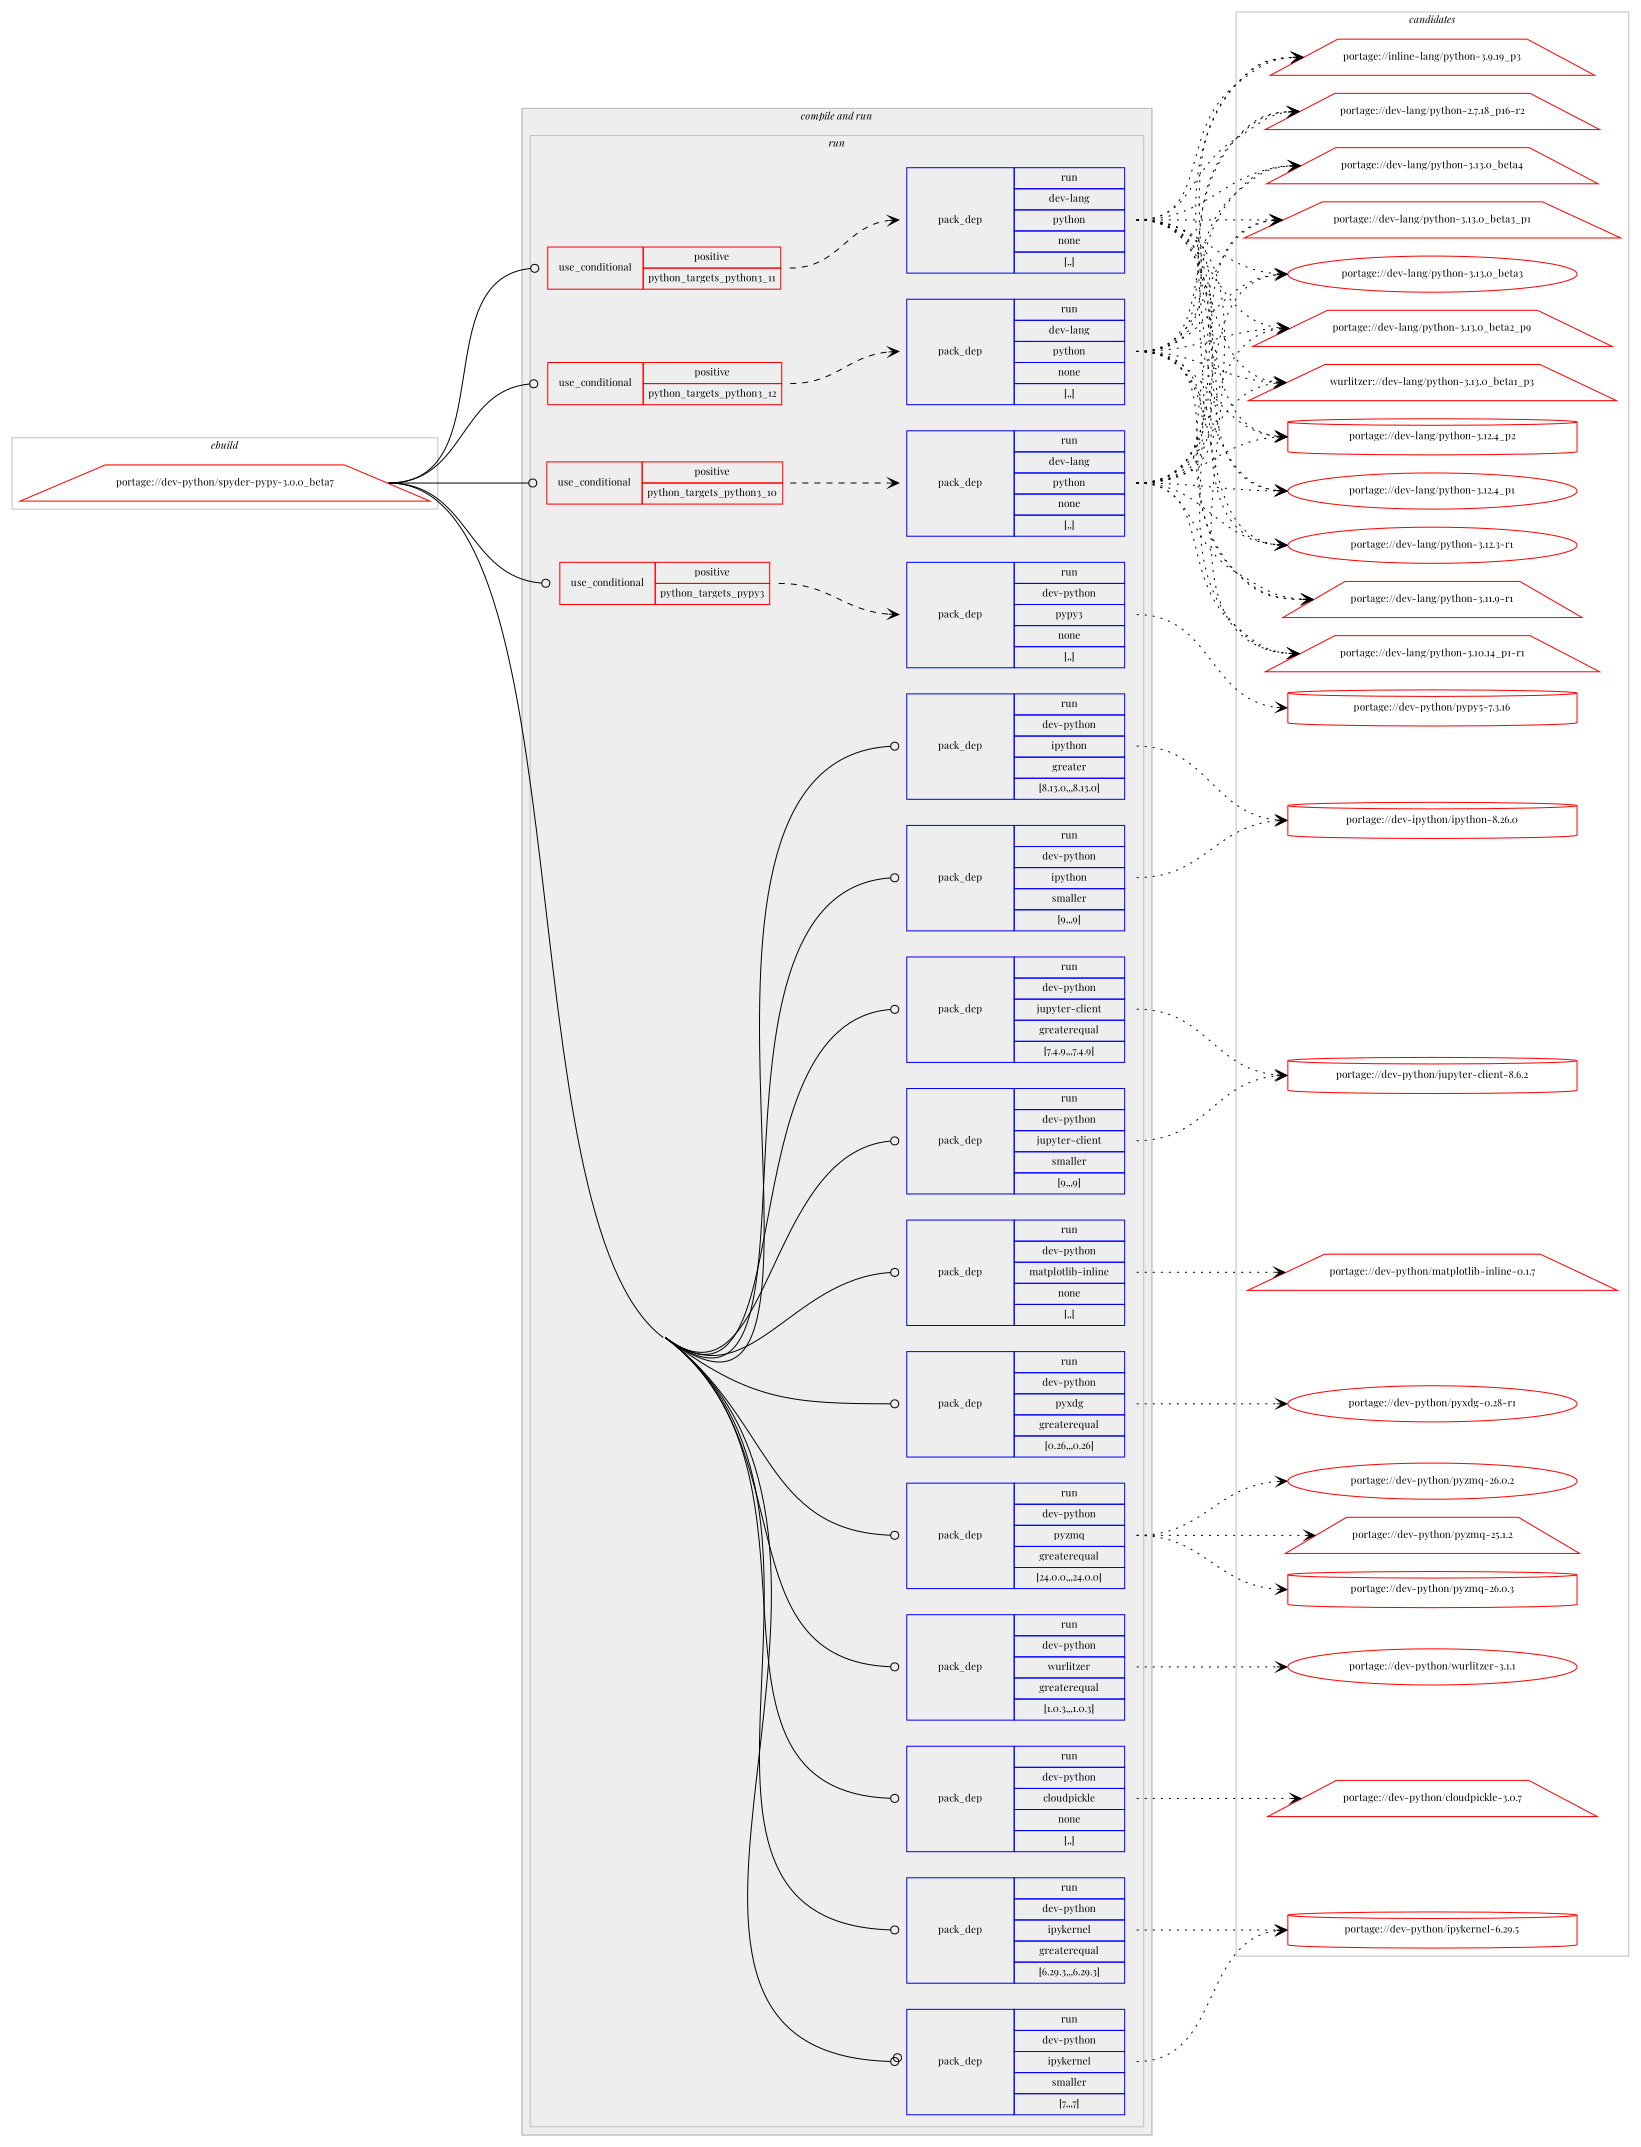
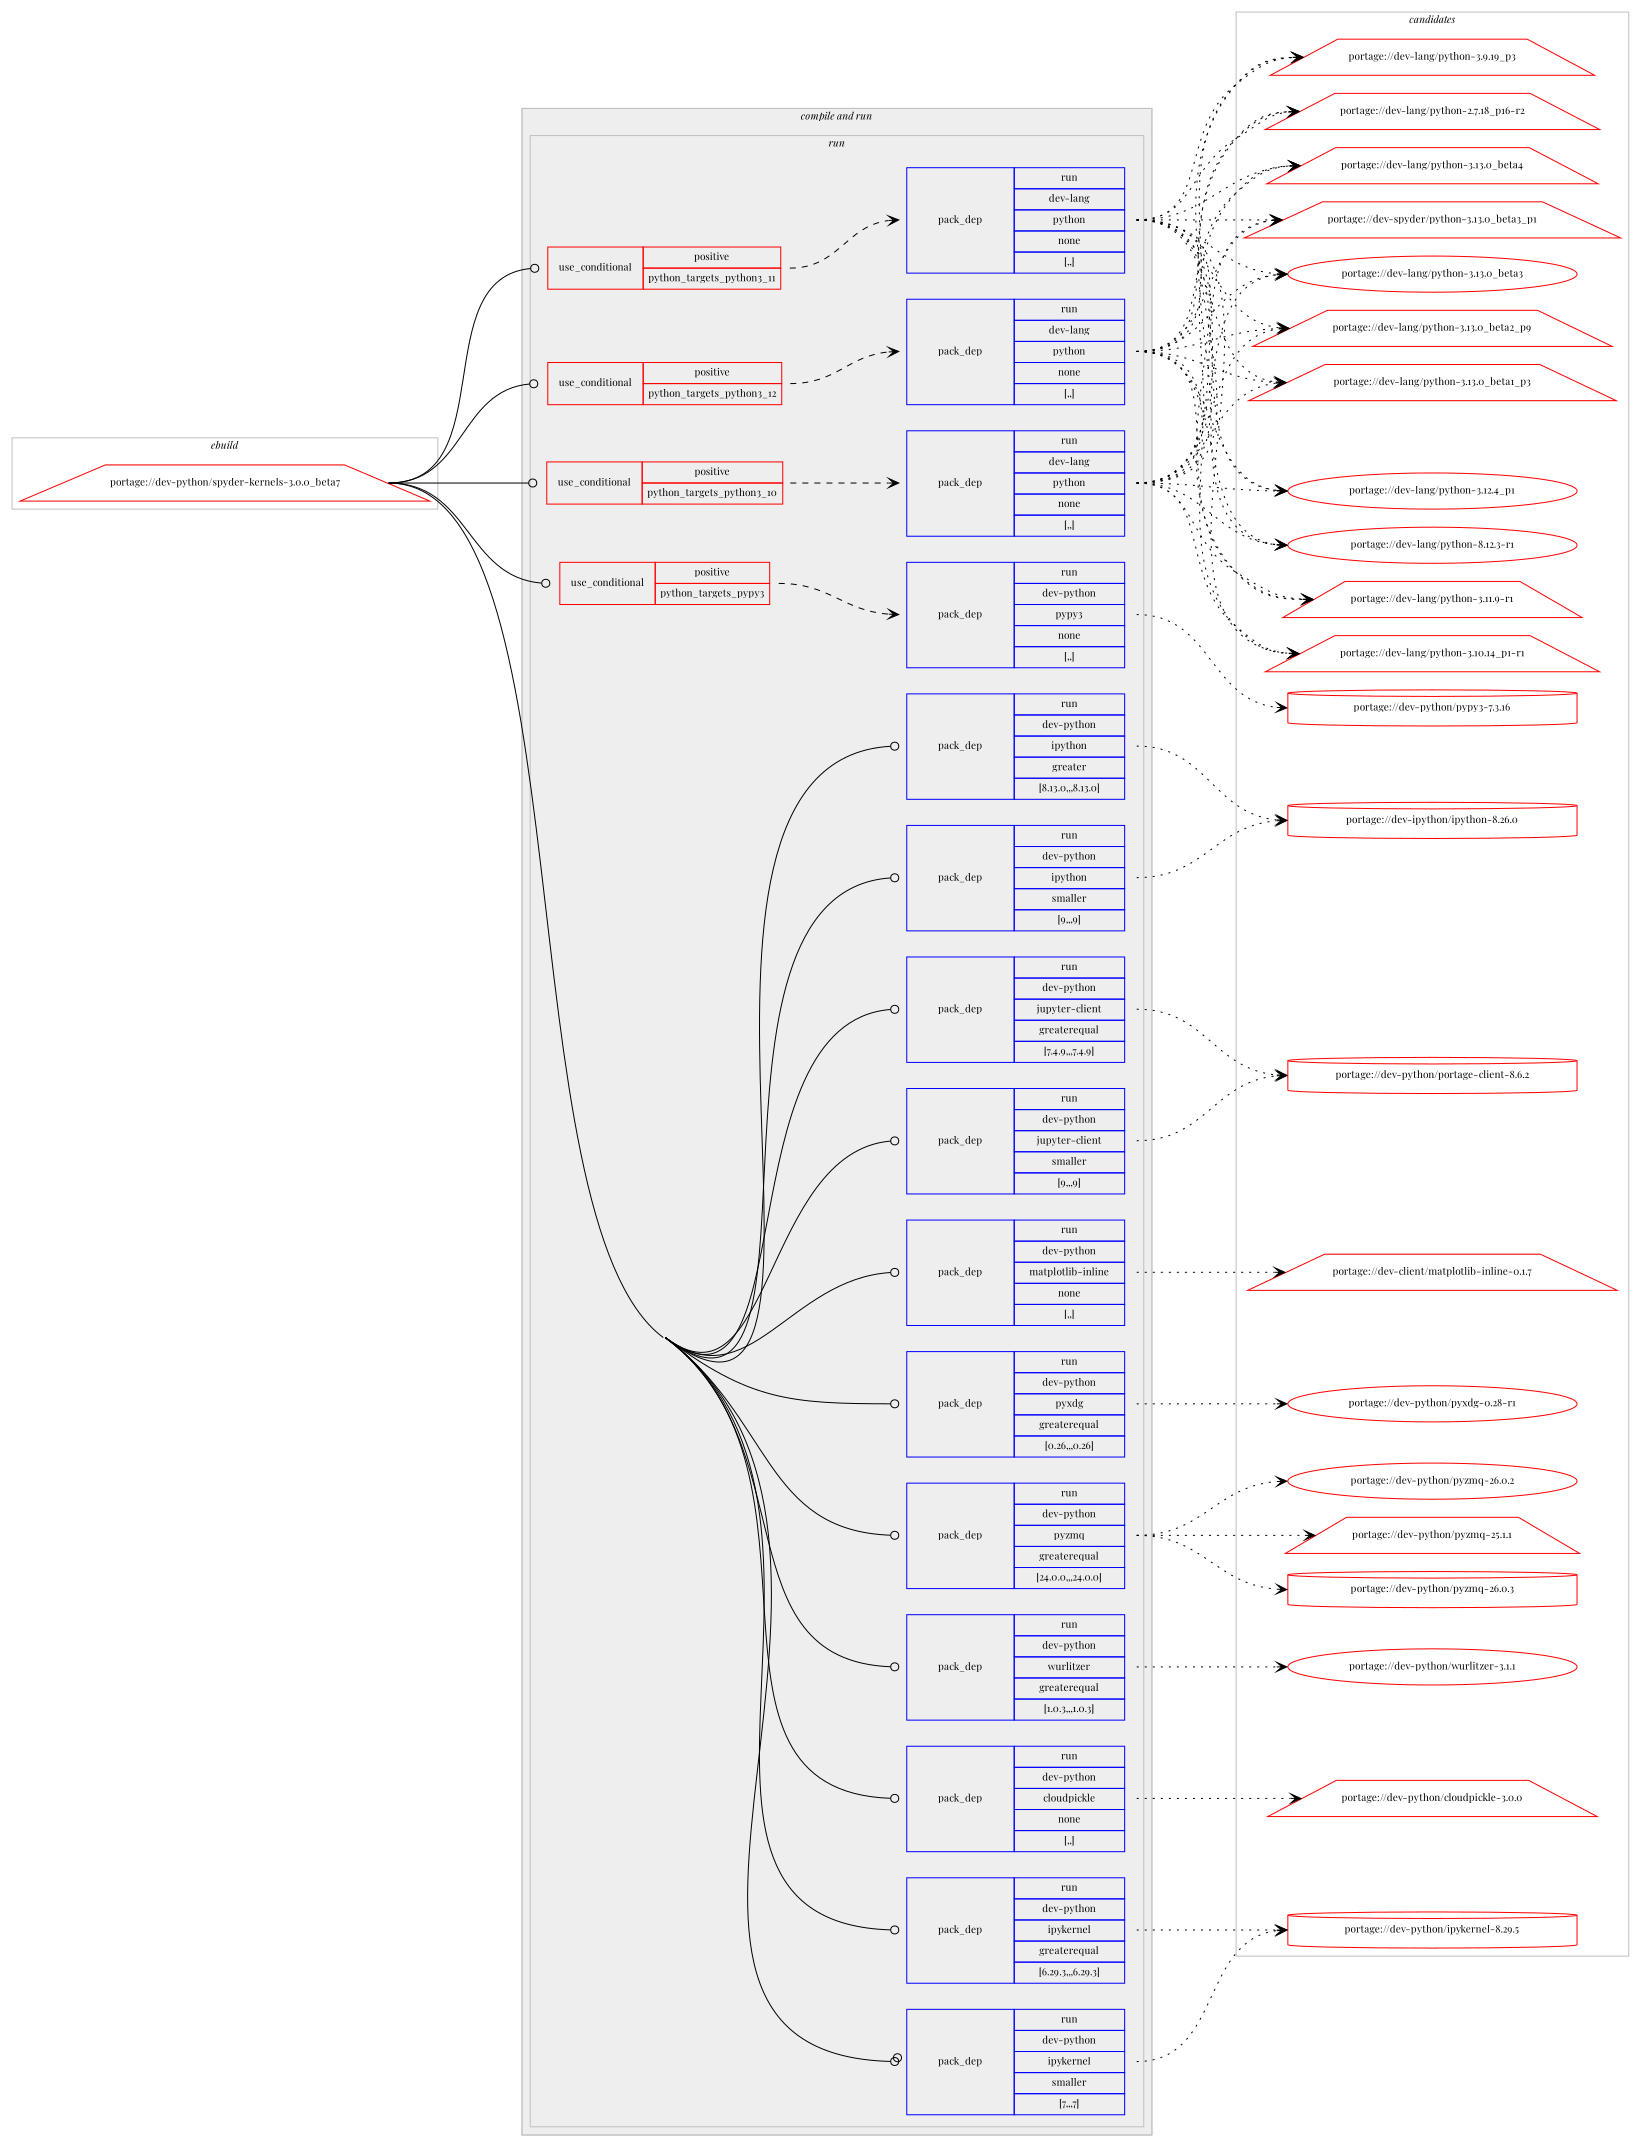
node "portage://inline-lang/python-3.9.19_p3": label "portage://inline-lang/python-3.9.19_p3" -> "portage://dev-lang/python-3.9.19_p3"
node "portage://dev-lang/python-3.13.0_beta3_p1": label "portage://dev-lang/python-3.13.0_beta3_p1" -> "portage://dev-spyder/python-3.13.0_beta3_p1"
node "wurlitzer://dev-lang/python-3.13.0_beta1_p3": label "wurlitzer://dev-lang/python-3.13.0_beta1_p3" -> "portage://dev-lang/python-3.13.0_beta1_p3"
node "portage://dev-lang/python-3.12.4_p2": removed
node "portage://dev-python/spyder-pypy-3.0.0_beta7": label "portage://dev-python/spyder-pypy-3.0.0_beta7" -> "portage://dev-python/spyder-kernels-3.0.0_beta7"
node "portage://dev-lang/python-3.12.3-r1": label "portage://dev-lang/python-3.12.3-r1" -> "portage://dev-lang/python-8.12.3-r1"
node "portage://dev-python/pypy5-7.3.16": label "portage://dev-python/pypy5-7.3.16" -> "portage://dev-python/pypy3-7.3.16"
node "portage://dev-python/jupyter-client-8.6.2": label "portage://dev-python/jupyter-client-8.6.2" -> "portage://dev-python/portage-client-8.6.2"
node "portage://dev-python/matplotlib-inline-0.1.7": label "portage://dev-python/matplotlib-inline-0.1.7" -> "portage://dev-client/matplotlib-inline-0.1.7"
node "portage://dev-python/pyzmq-25.1.2": label "portage://dev-python/pyzmq-25.1.2" -> "portage://dev-python/pyzmq-25.1.1"
node "portage://dev-python/cloudpickle-3.0.7": label "portage://dev-python/cloudpickle-3.0.7" -> "portage://dev-python/cloudpickle-3.0.0"
node "portage://dev-python/ipykernel-6.29.5": label "portage://dev-python/ipykernel-6.29.5" -> "portage://dev-python/ipykernel-8.29.5"
